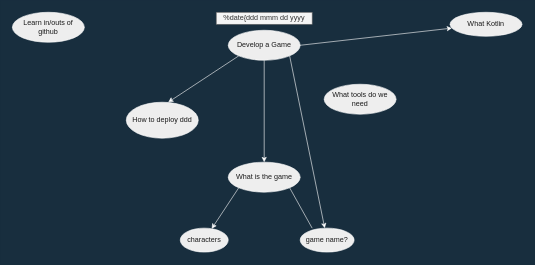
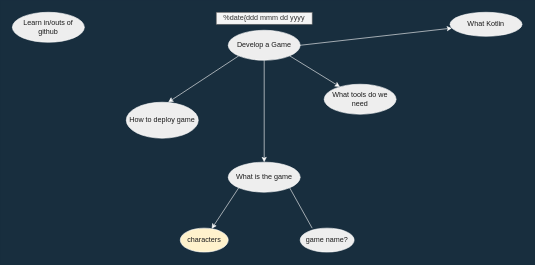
node "How to deploy ddd": label "How to deploy ddd" -> "How to deploy game"
edge "Develop a Game" -> "game name?": now "Develop a Game" -> "What tools do we need"
node "characters": fillcolor #eeeeee -> #fff2cc
